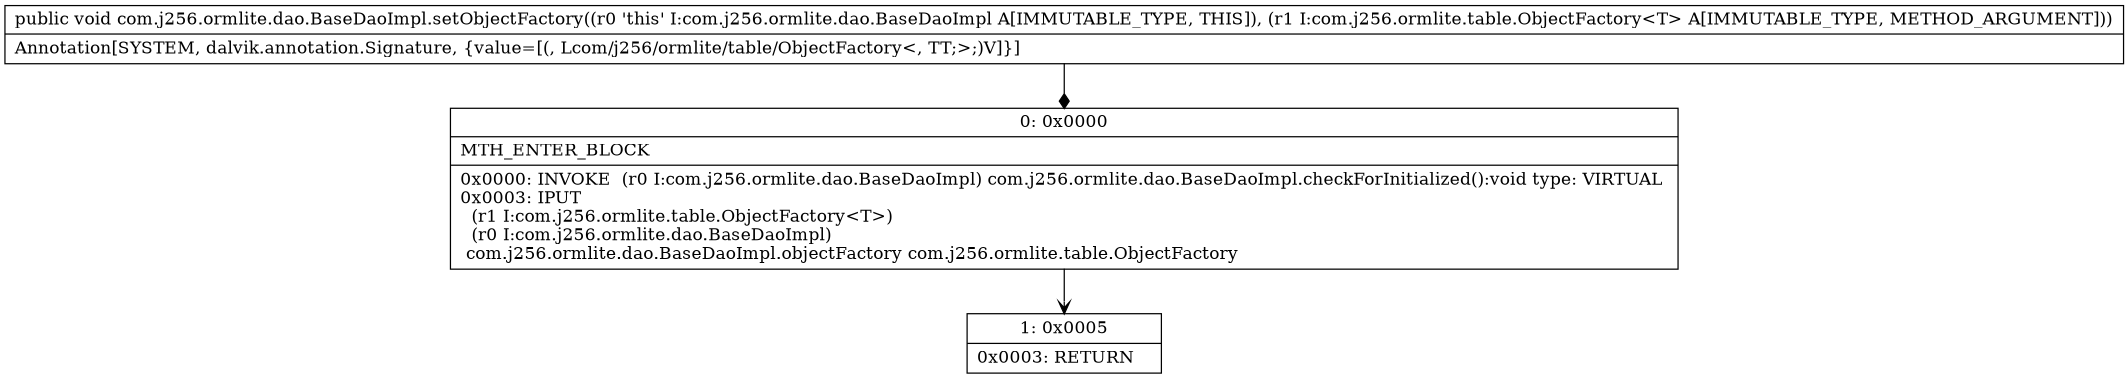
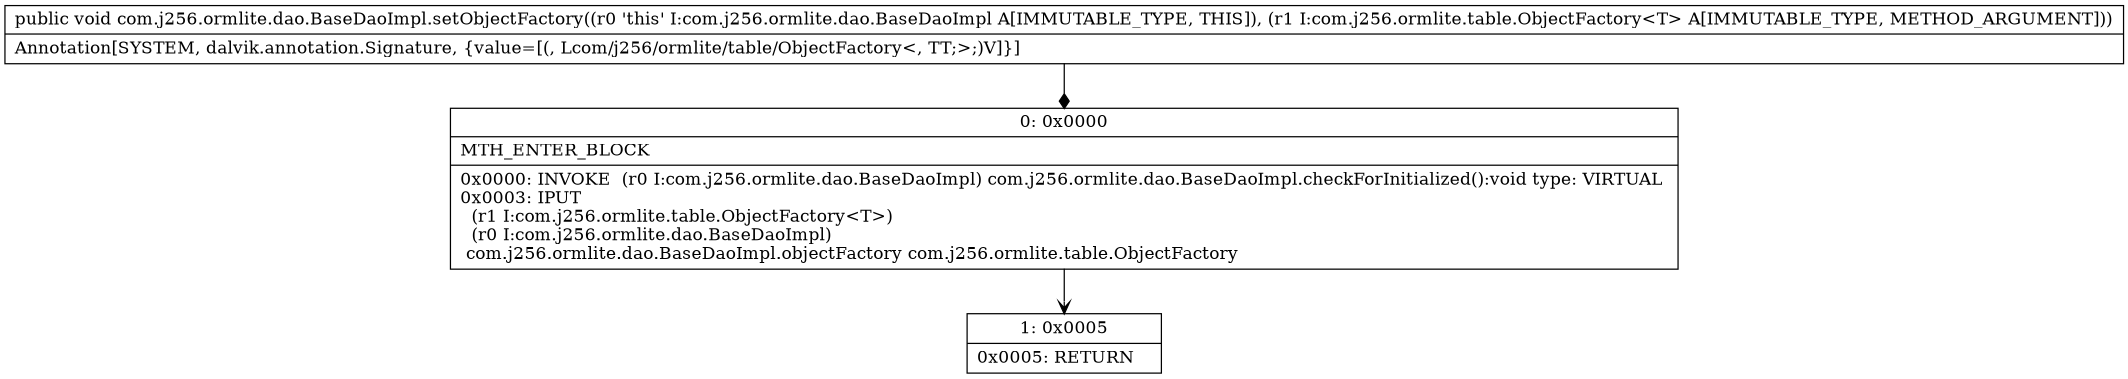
node "1: 0x0005": text "0x0003: RETURN" -> "0x0005: RETURN"
